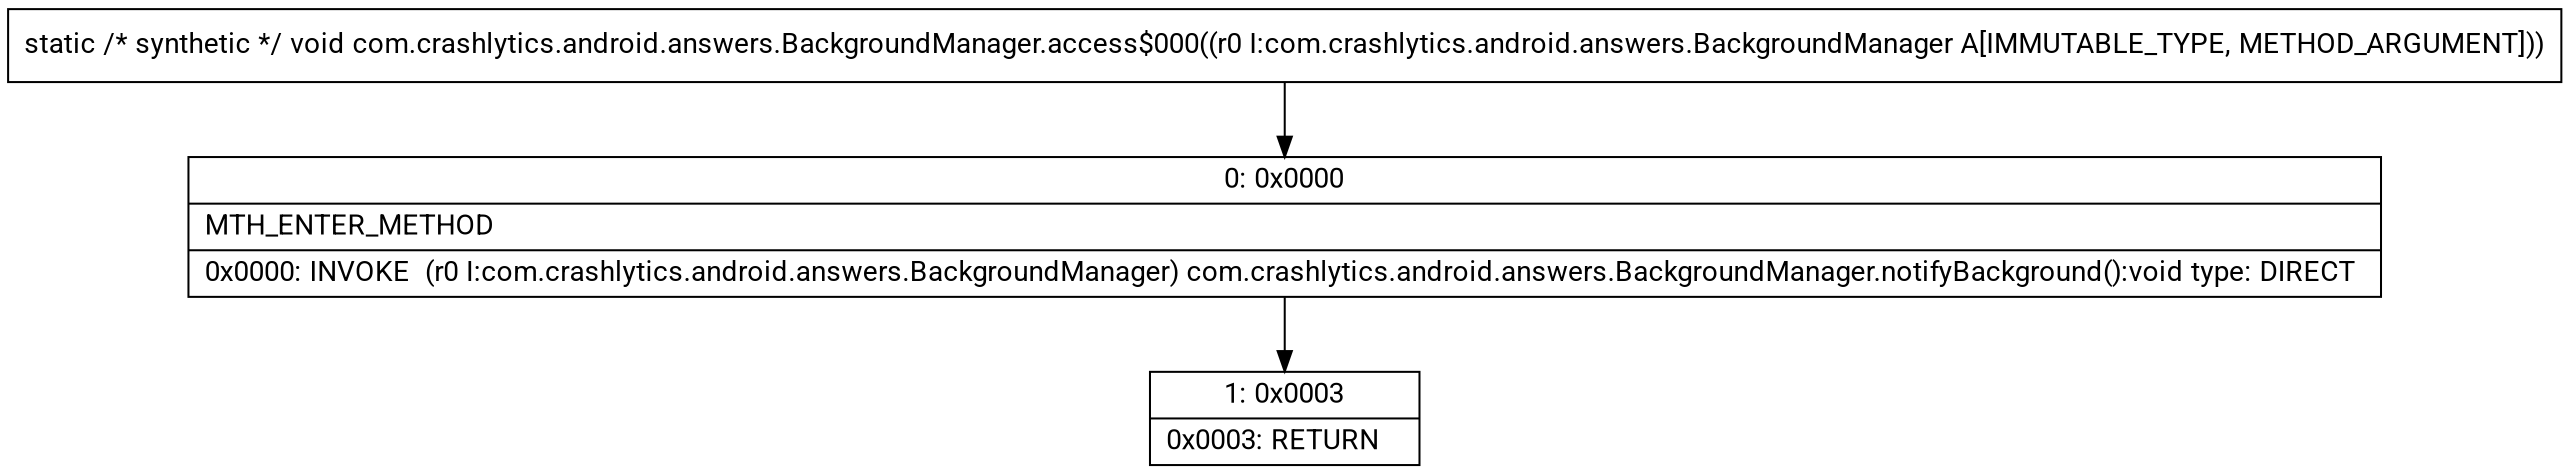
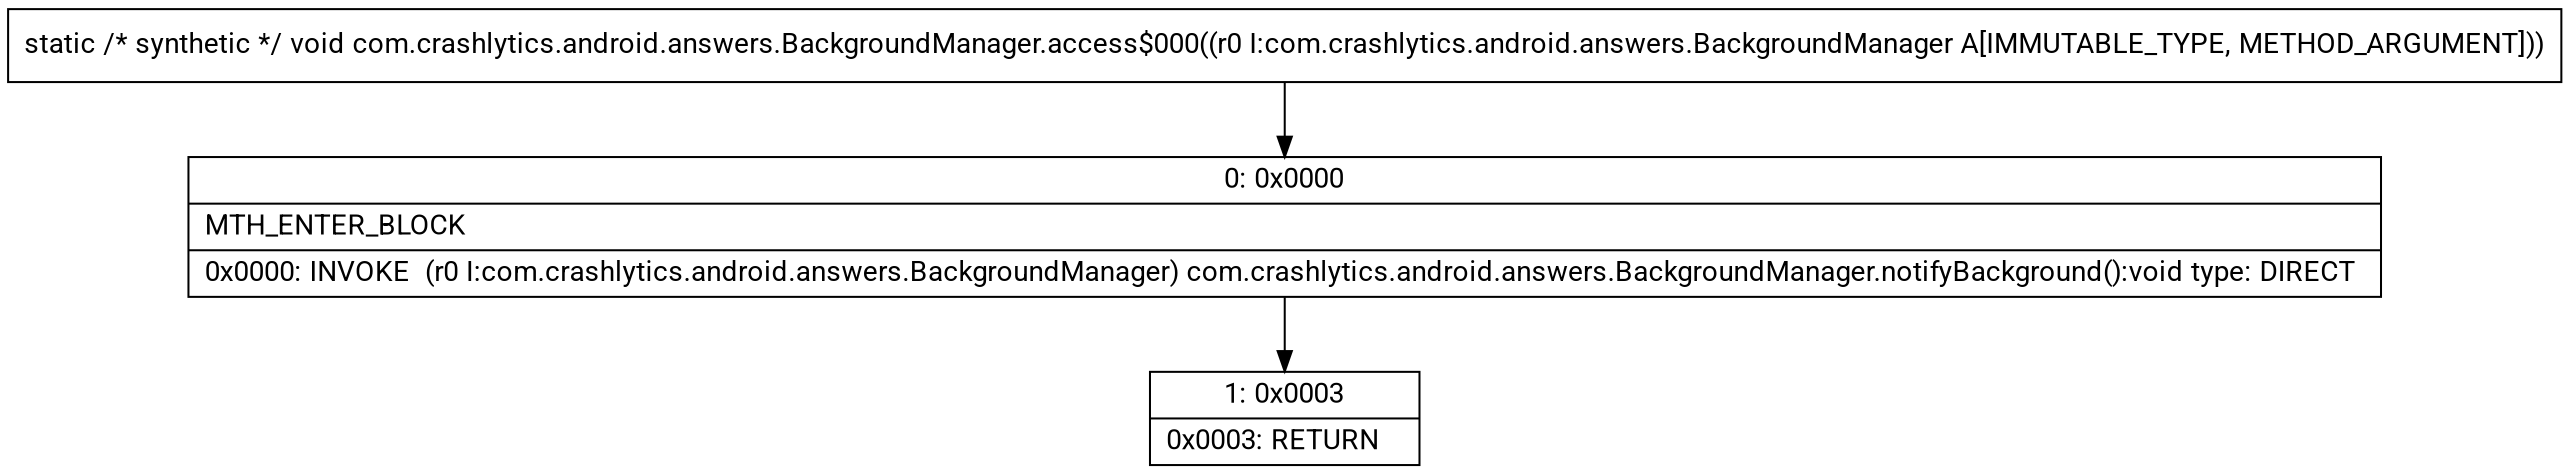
node "0: 0x0000": text "MTH_ENTER_METHOD" -> "MTH_ENTER_BLOCK"
